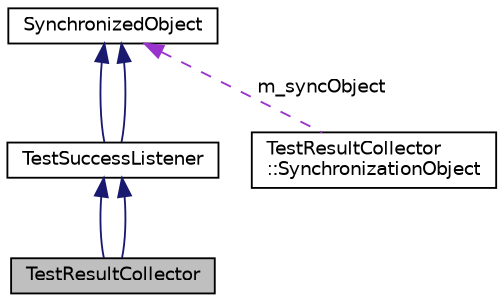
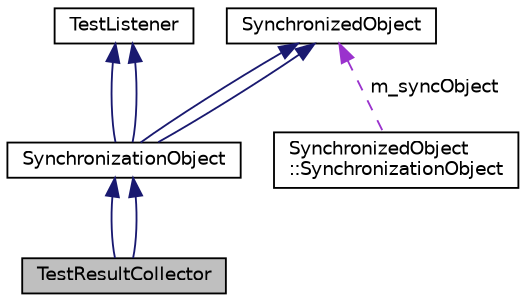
node "TestListener": added
node "TestSuccessListener": label "TestSuccessListener" -> "SynchronizationObject"
node "TestResultCollector ::SynchronizationObject": label "TestResultCollector ::SynchronizationObject" -> "SynchronizedObject ::SynchronizationObject"
